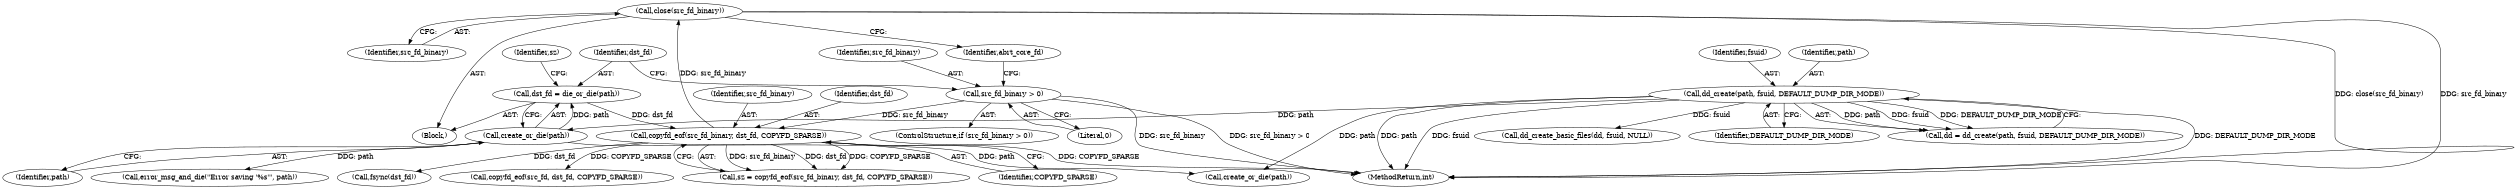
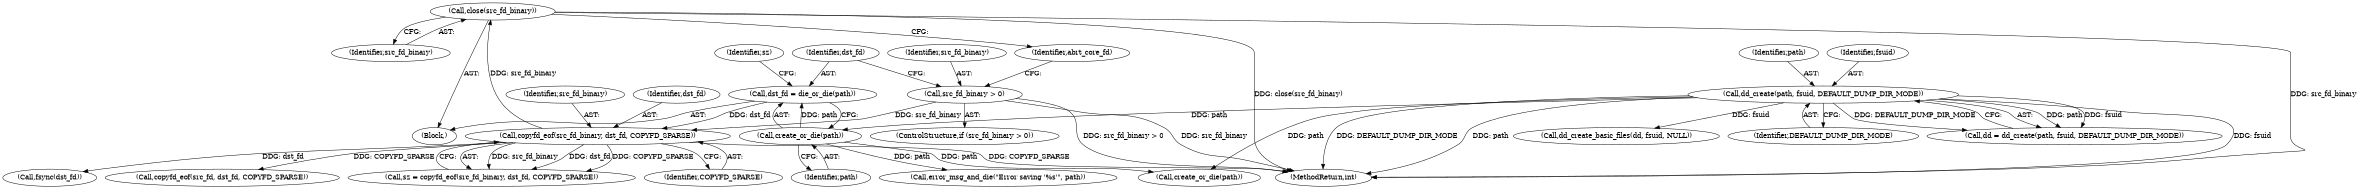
node "(Literal,0)": removed
